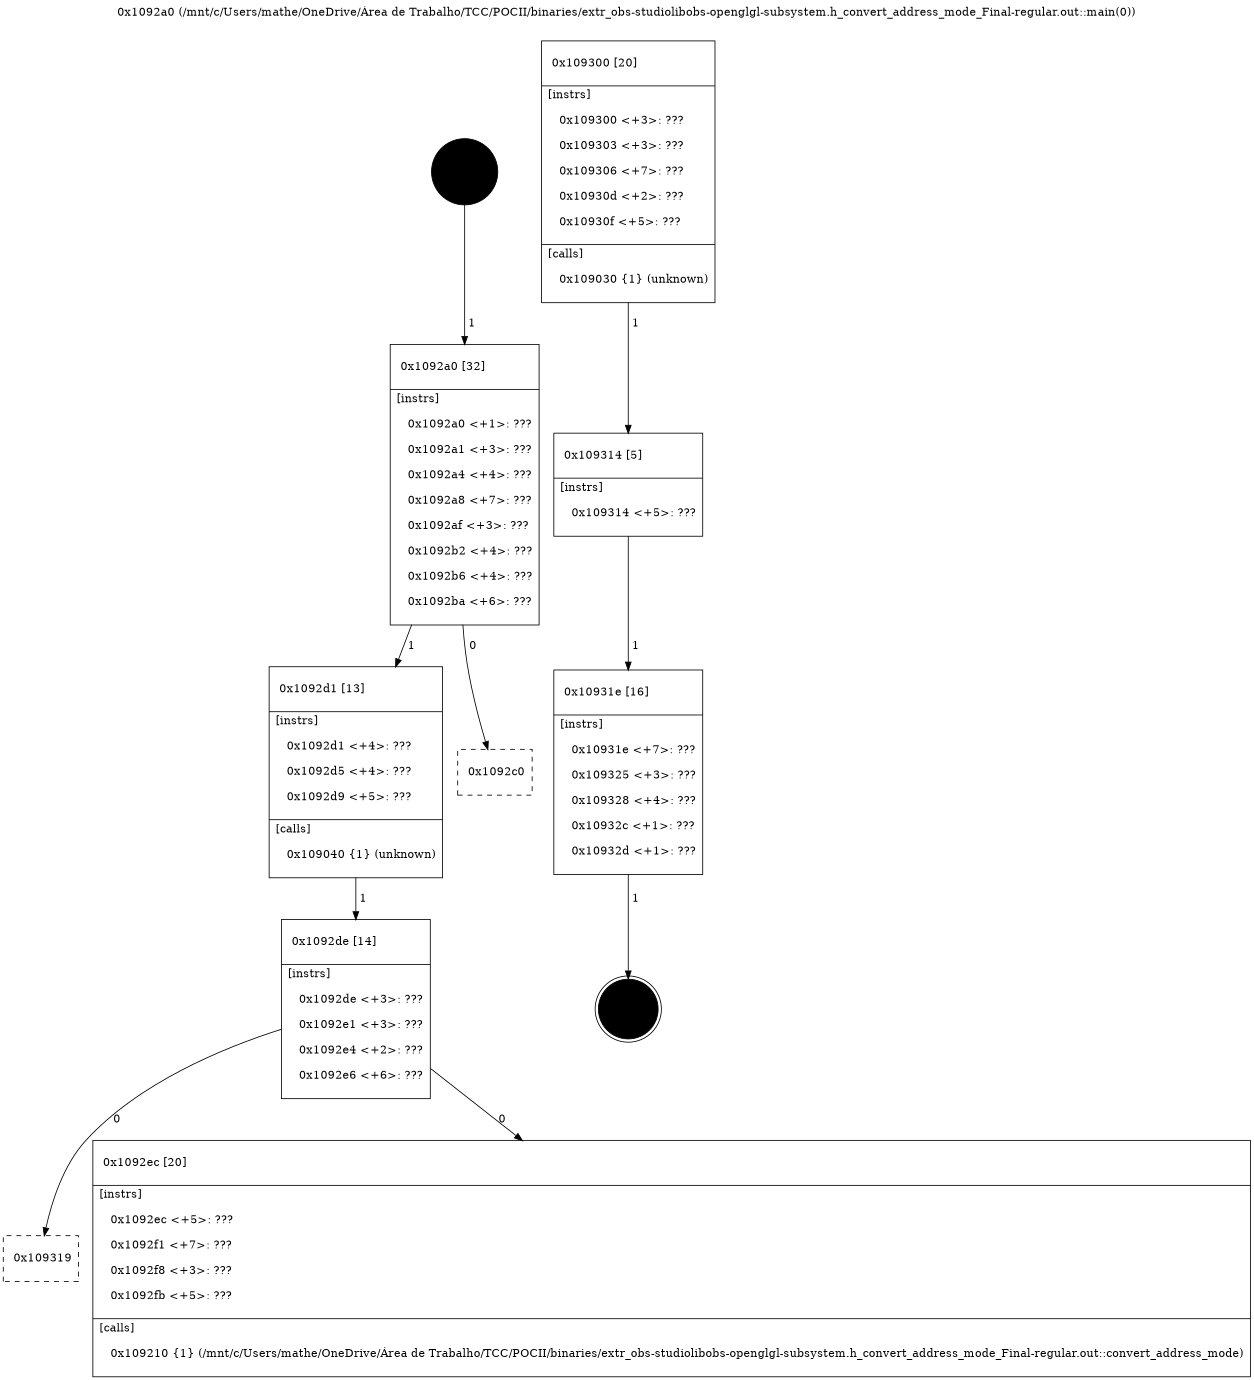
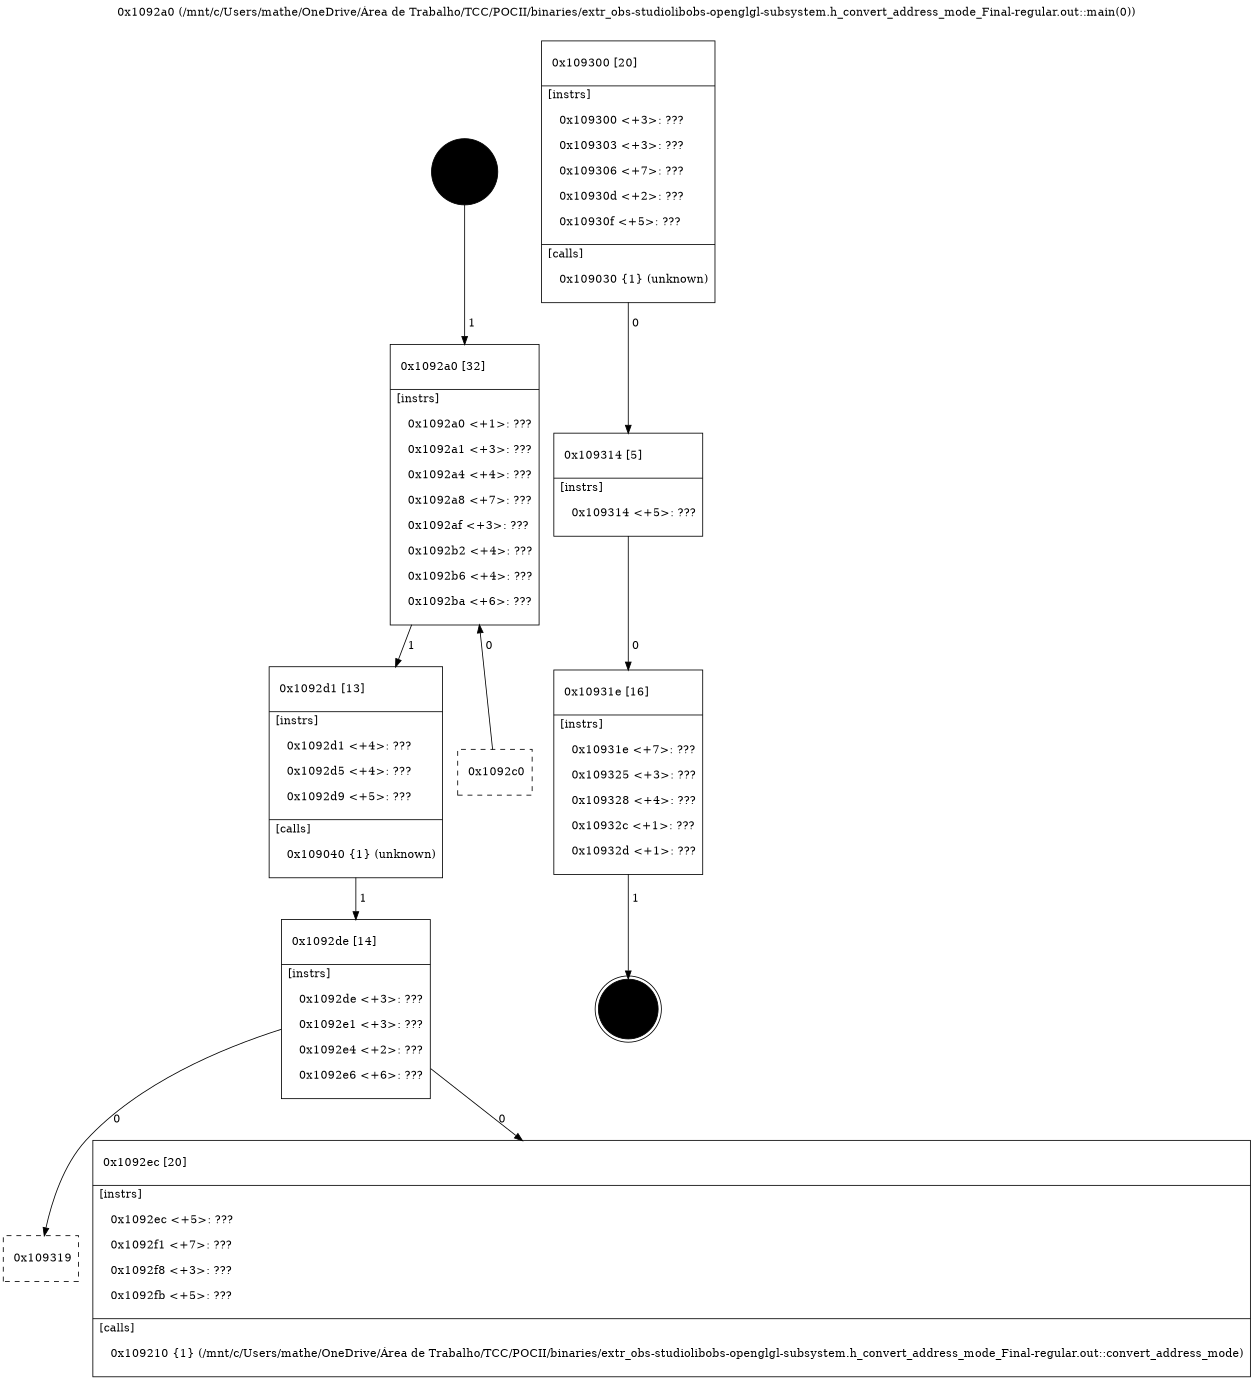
edge "0x109300 [20]" -> "0x109314 [5]": label " 1" -> " 0"
edge "0x109314 [5]" -> "0x10931e [16]": label " 1" -> " 0"
edge "0x1092a0 [32]" -> "0x1092c0": reversed
